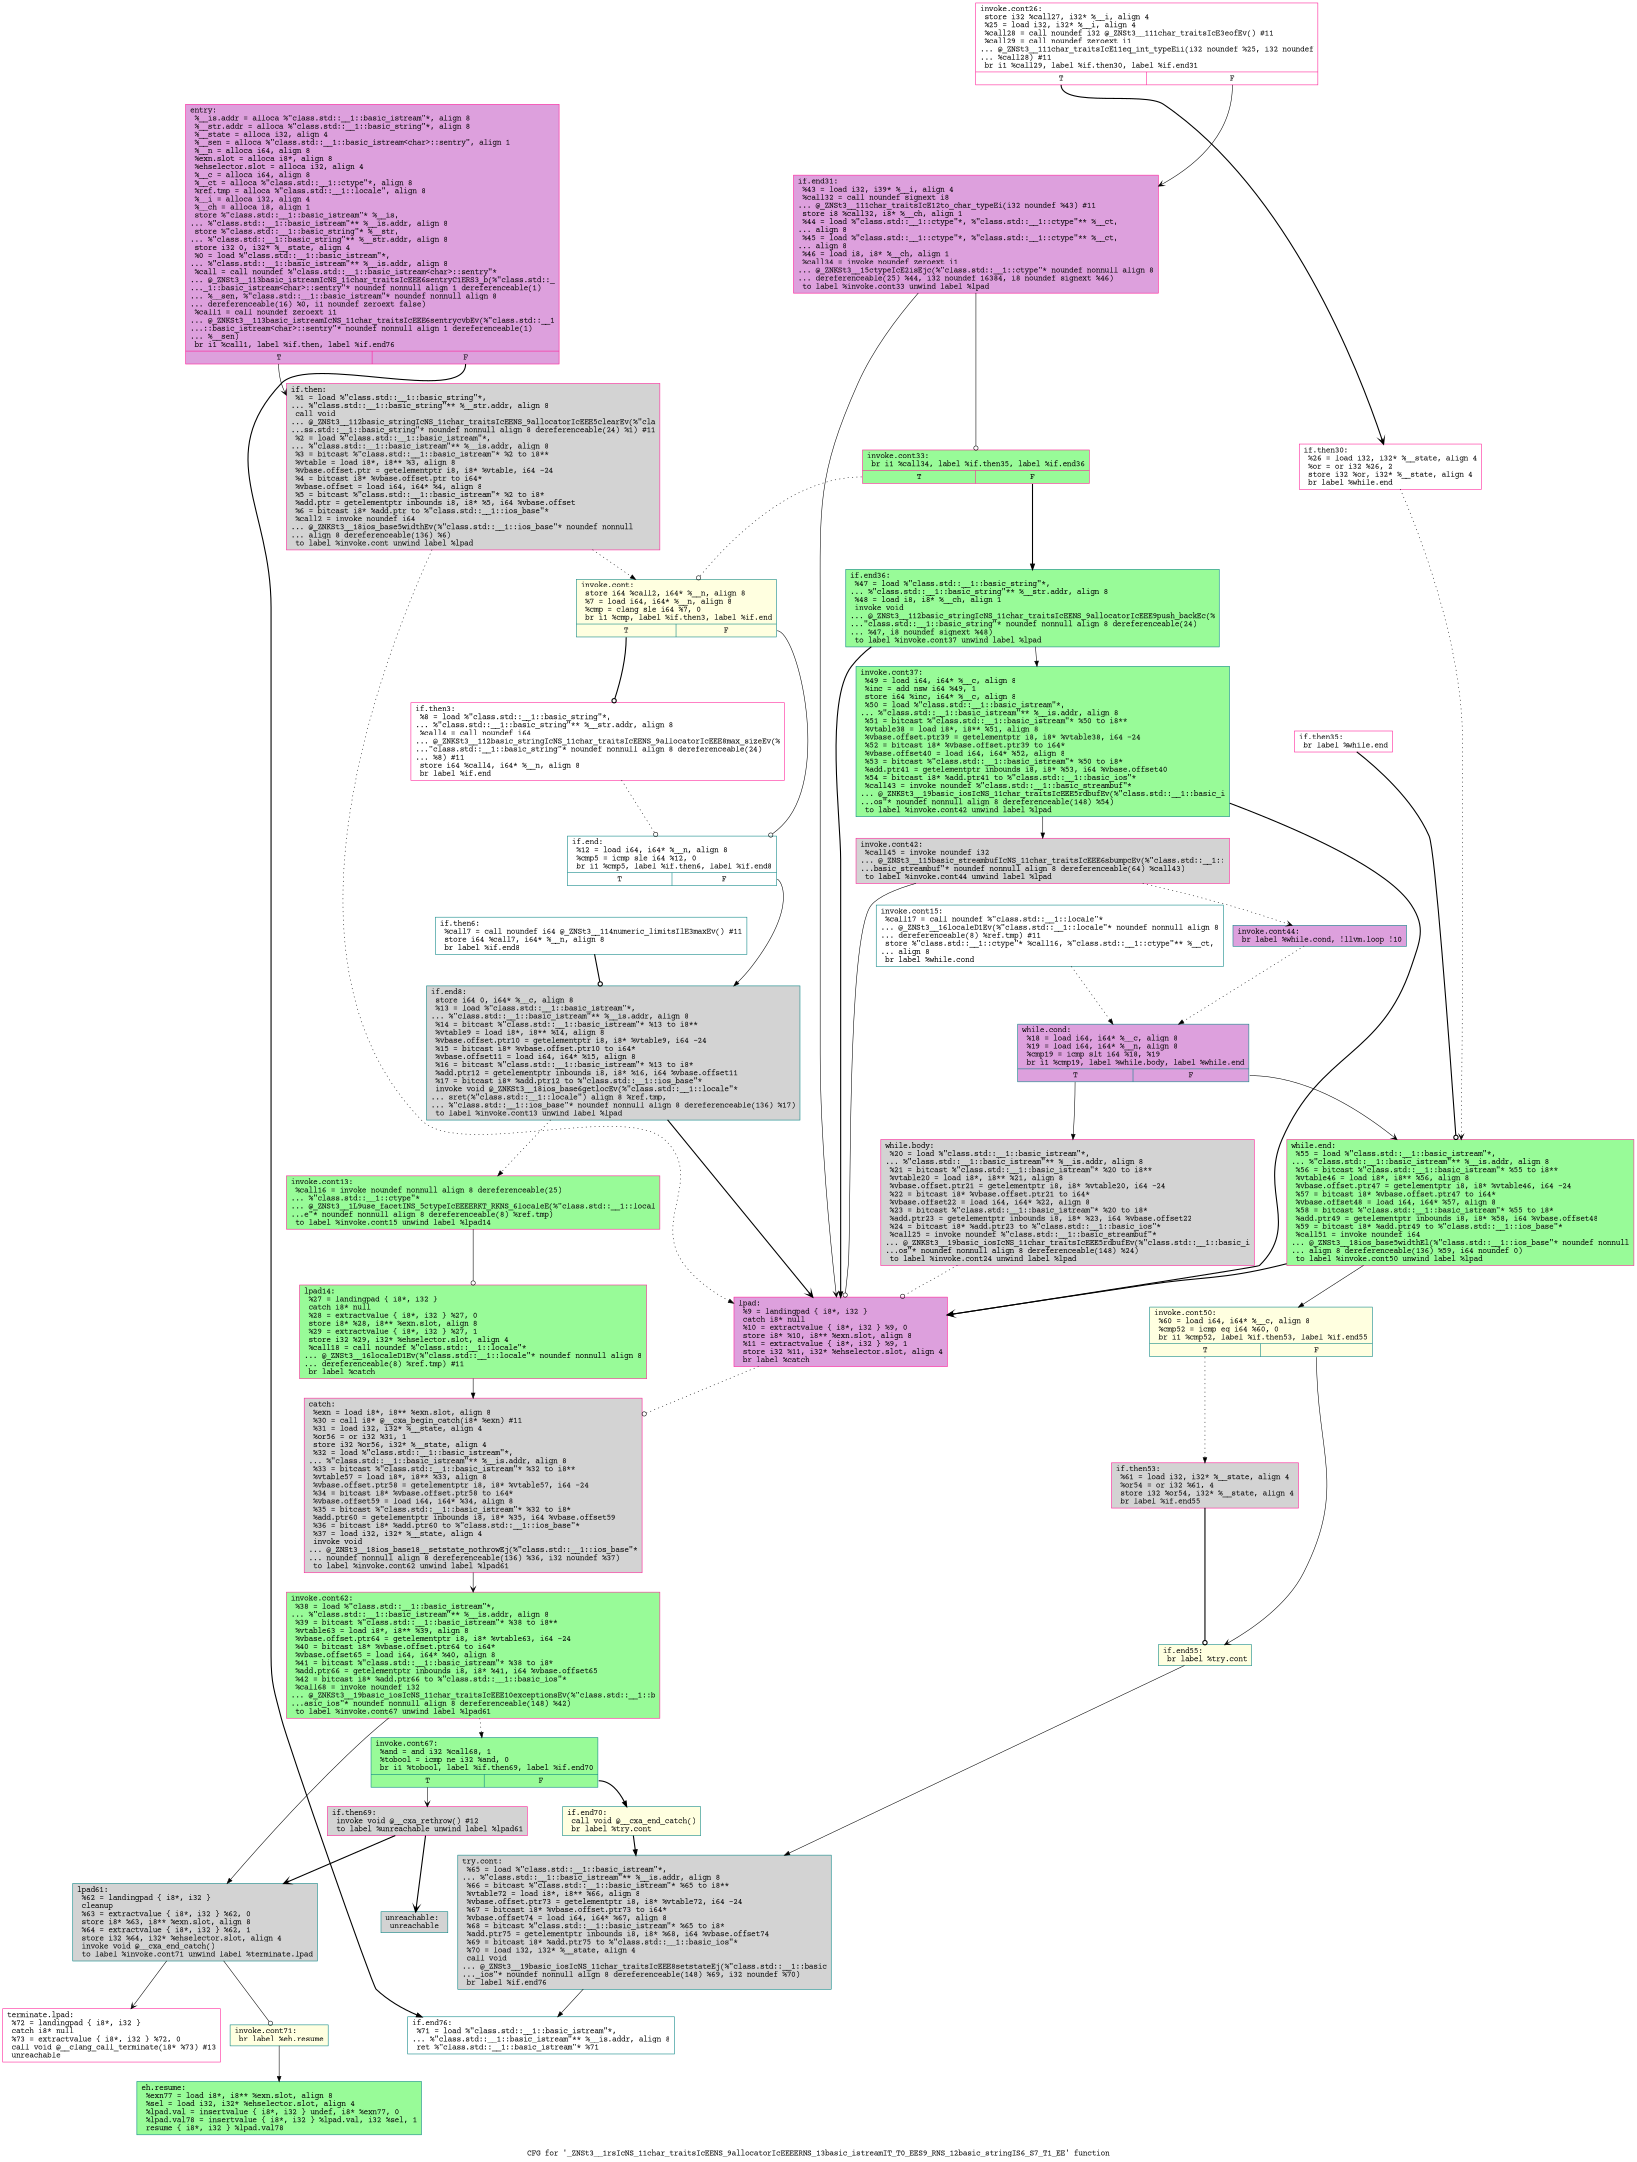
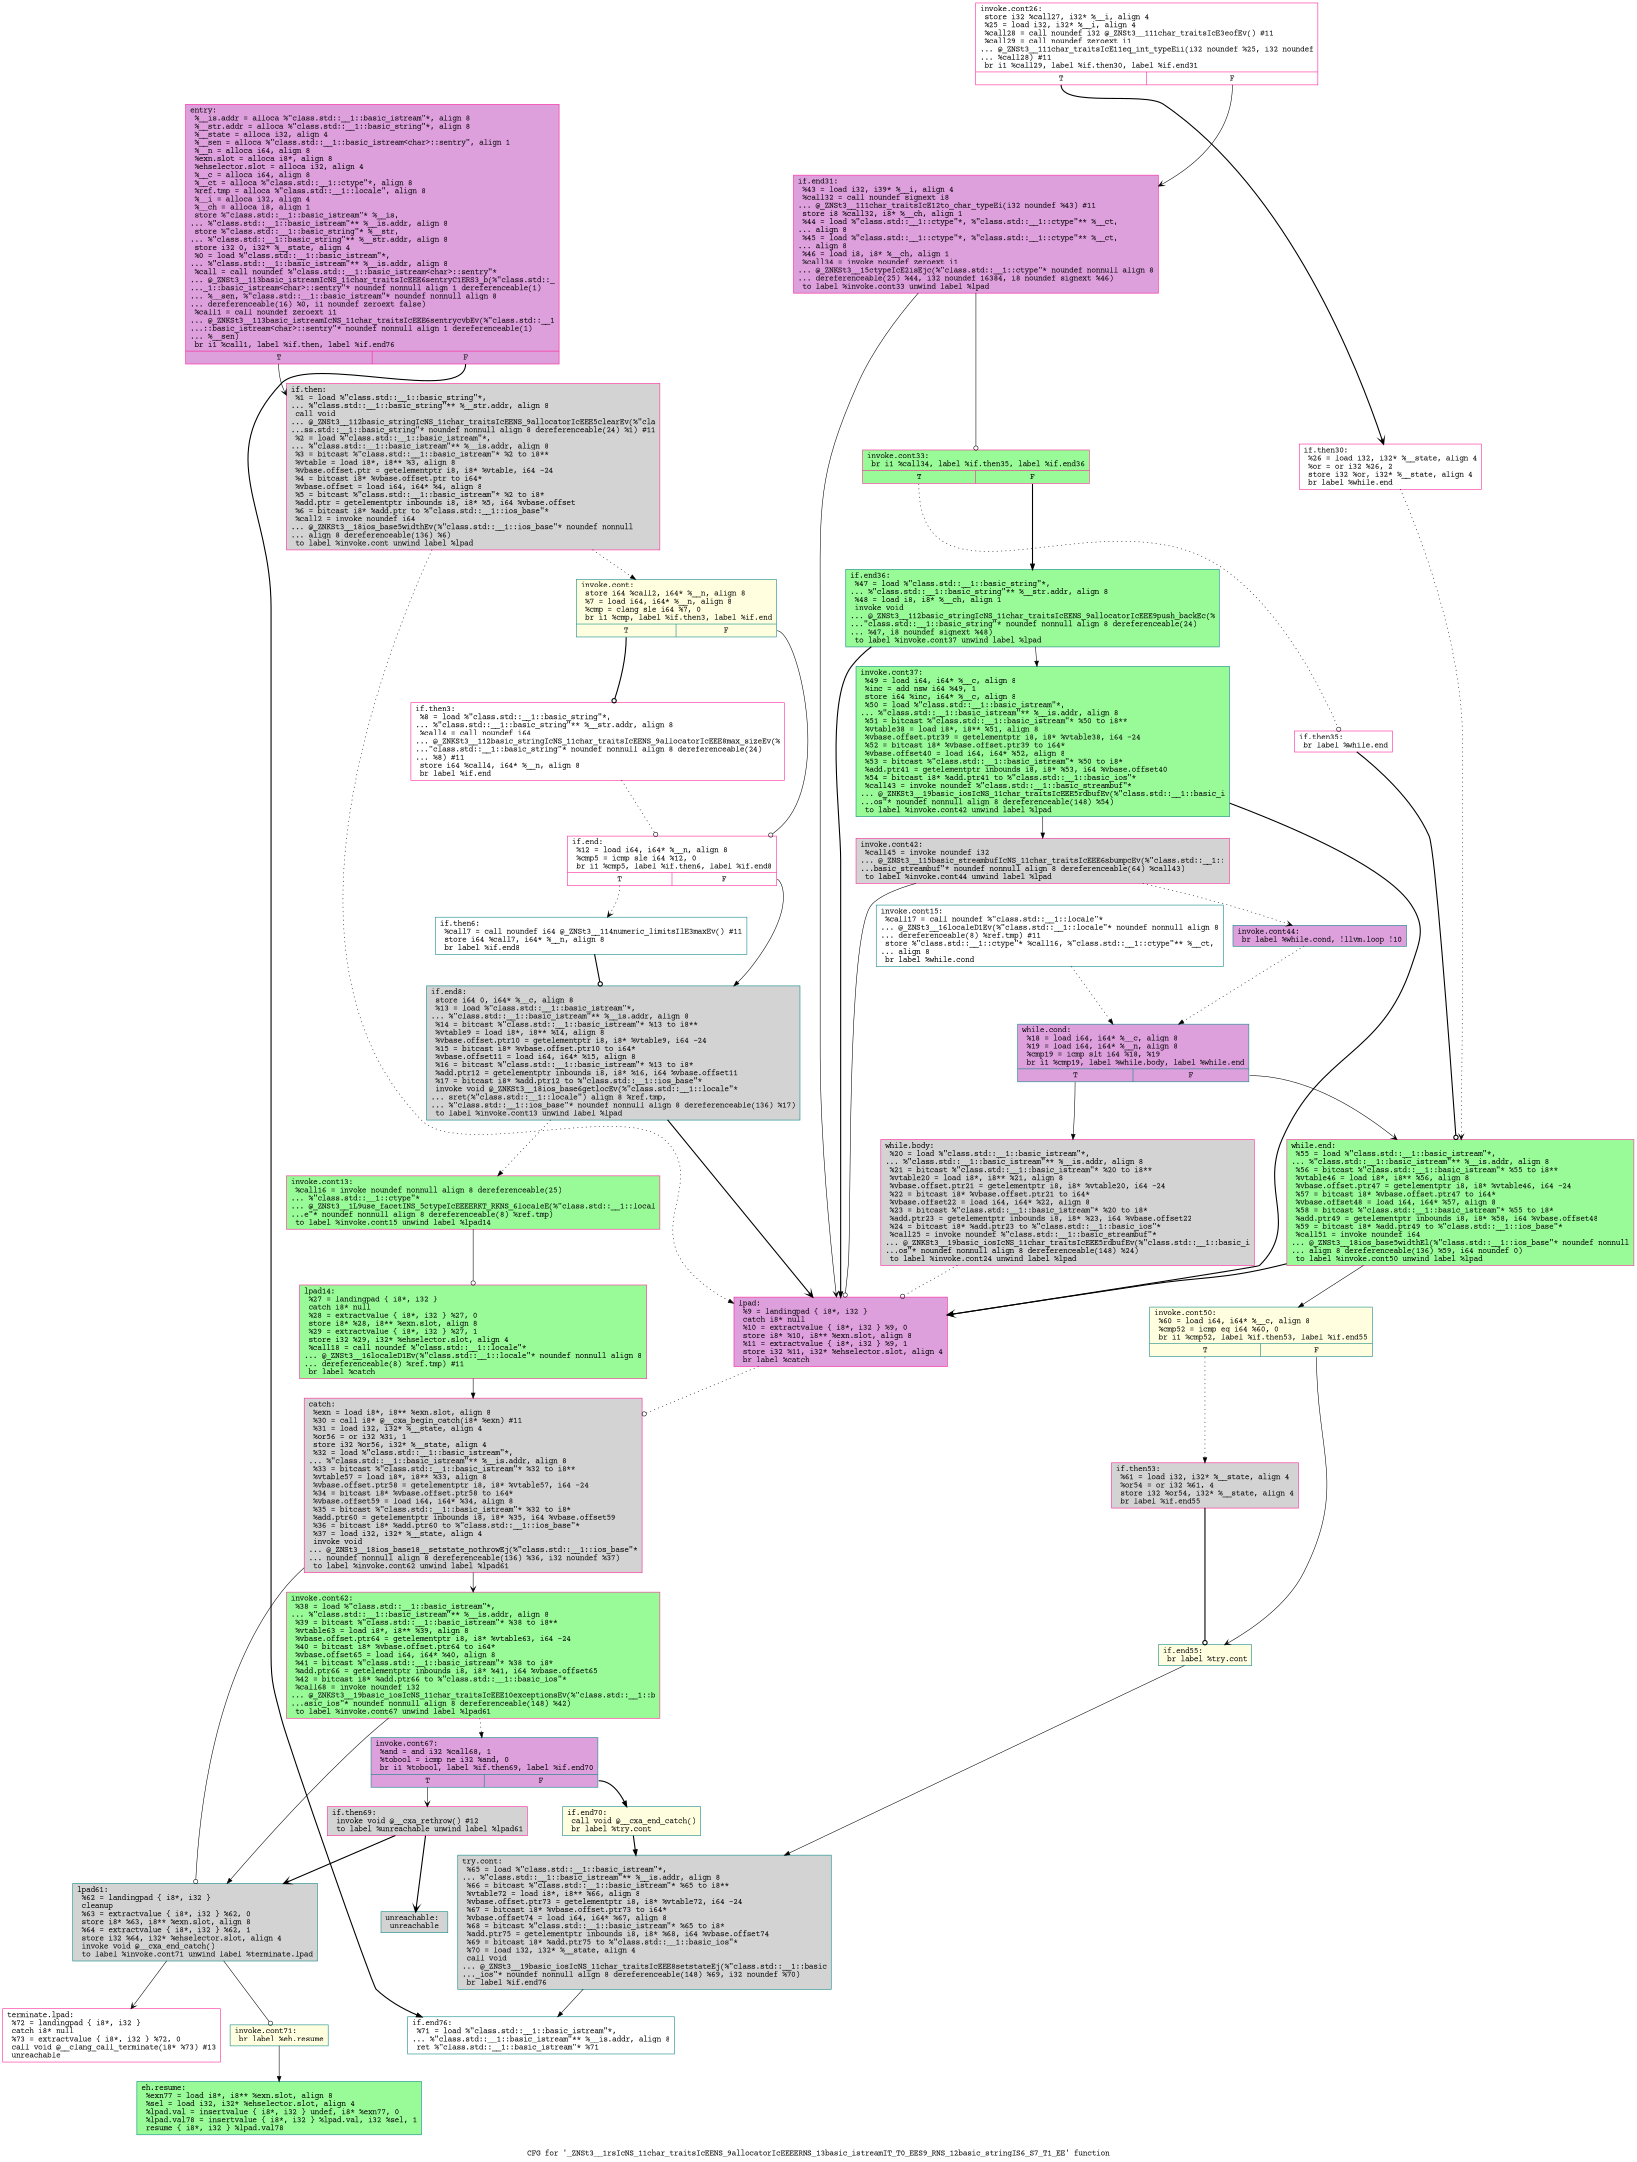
edge "invoke.cont33:" -> "invoke.cont:": now "invoke.cont33:" -> "if.then35:"
node "if.end:": color teal -> deeppink
edge "if.end:" -> "if.then6:": added
edge "catch:" -> "lpad61:": added
node "invoke.cont67:": fillcolor palegreen -> plum
